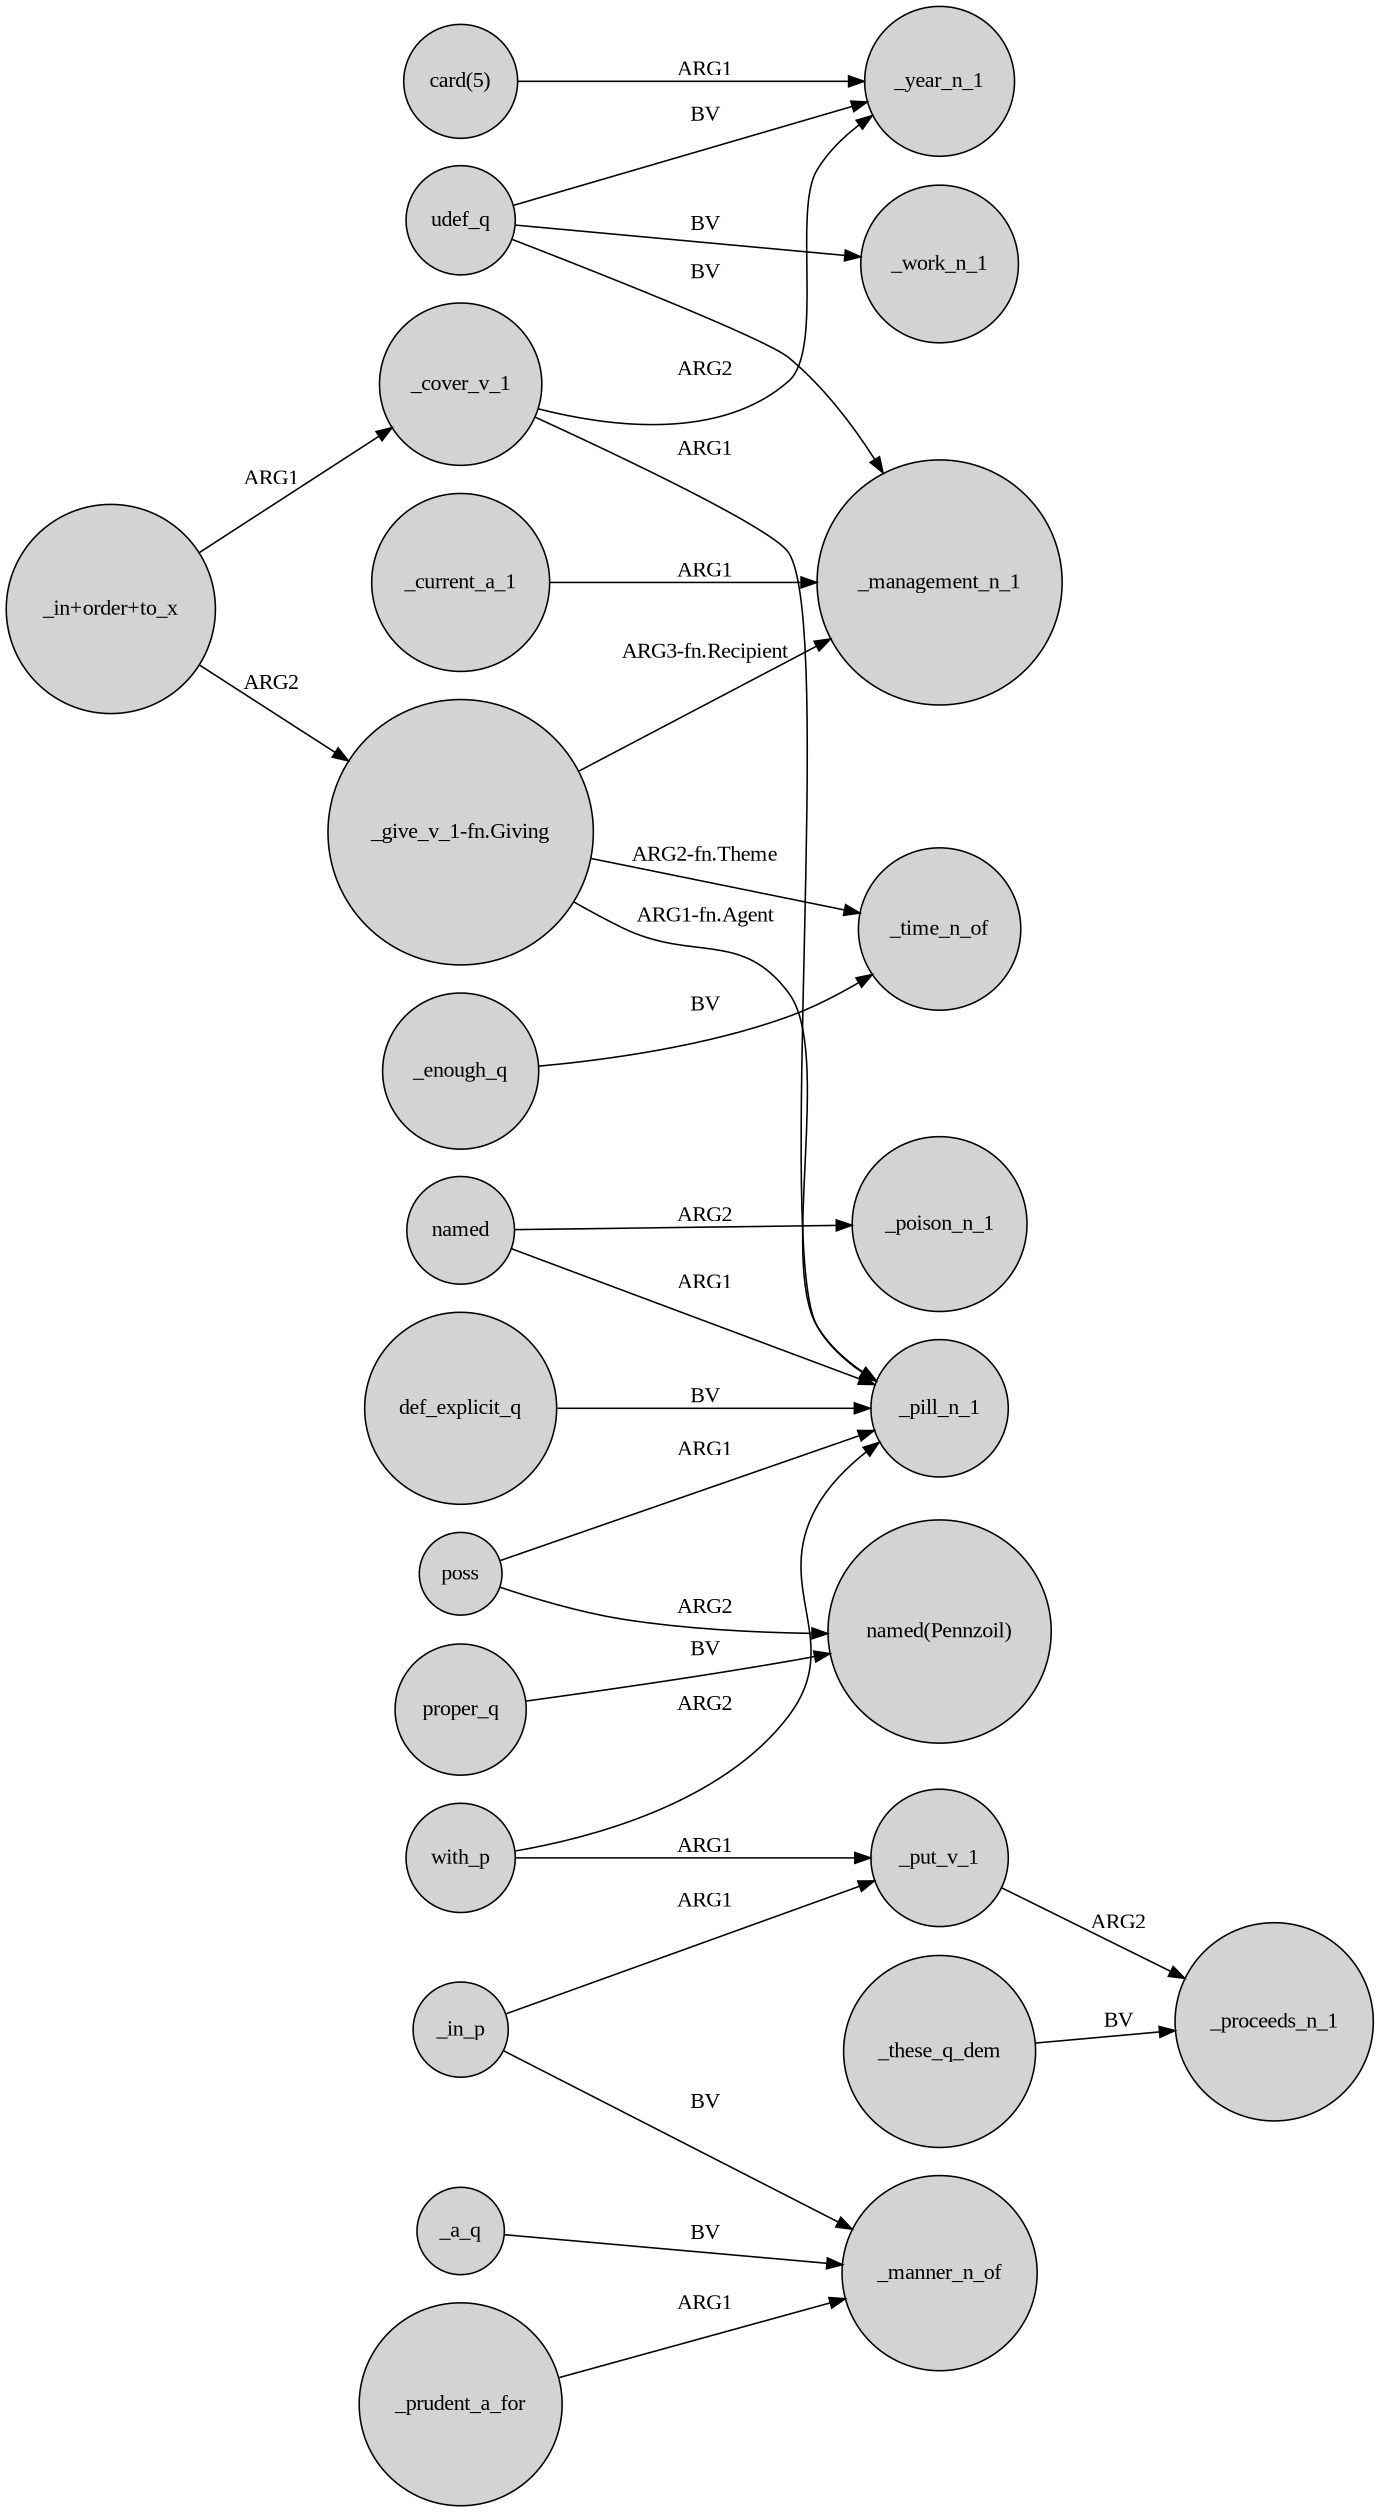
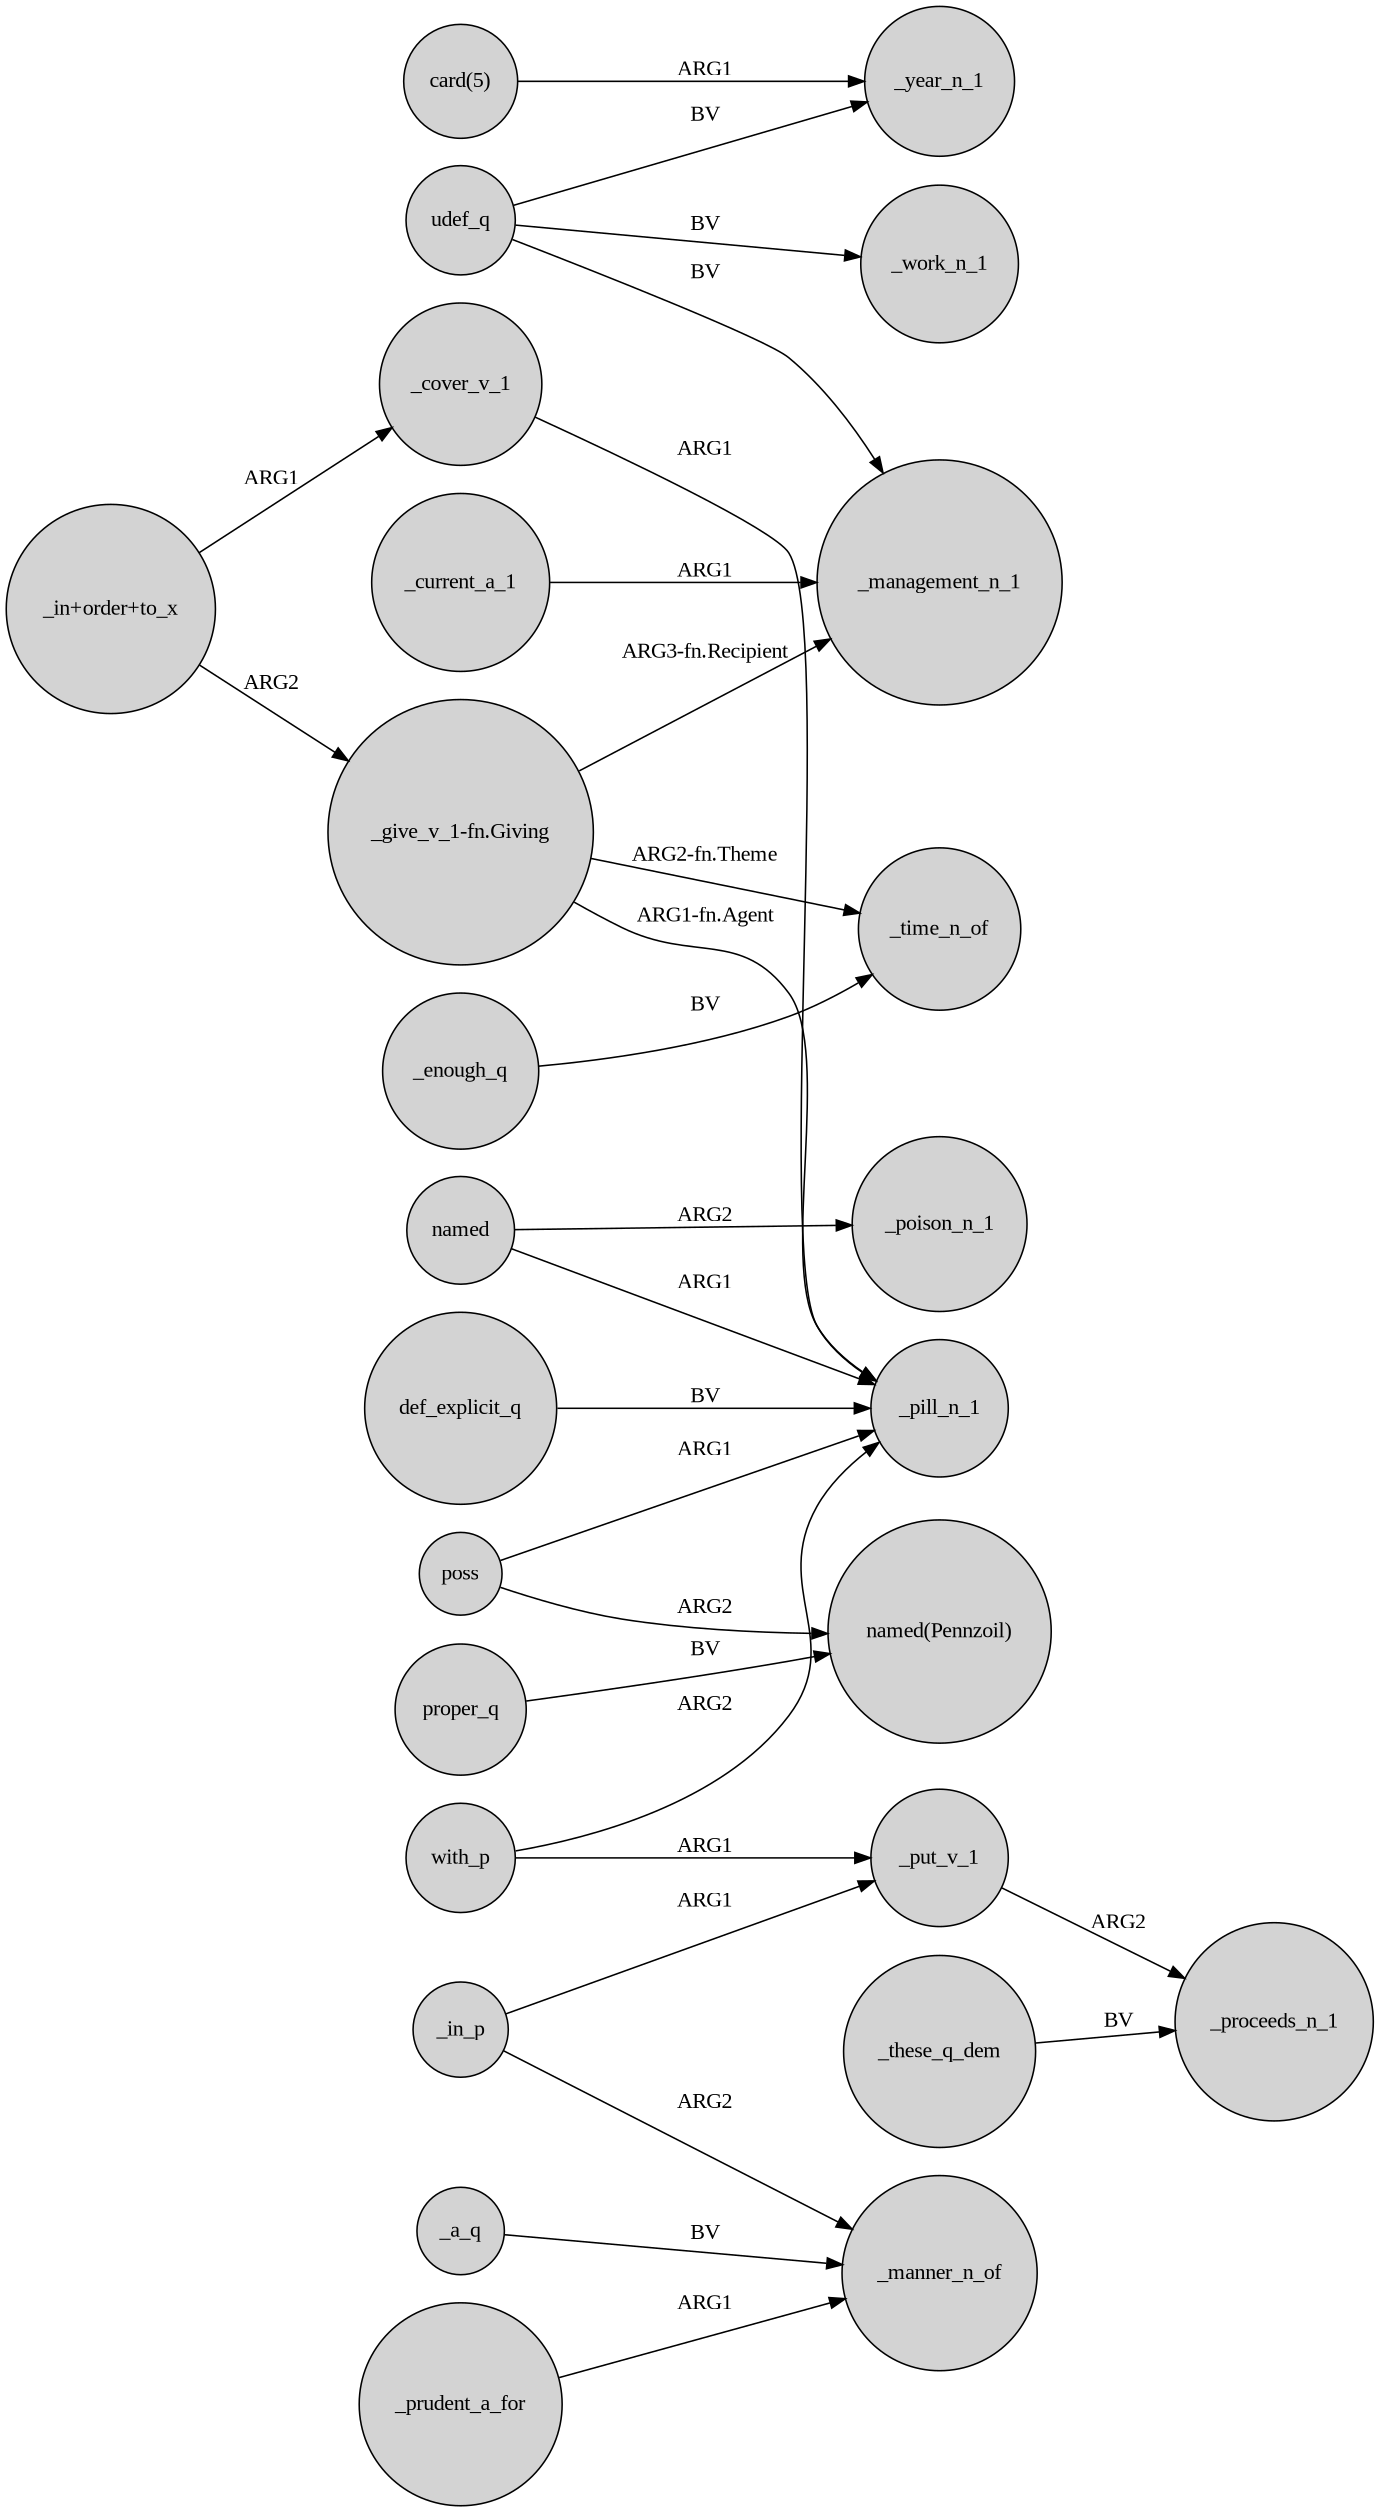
edge "_cover_v_1" -> "_year_n_1": removed, label "ARG2"
edge "_in_p" -> "_manner_n_of": label "BV" -> "ARG2"
